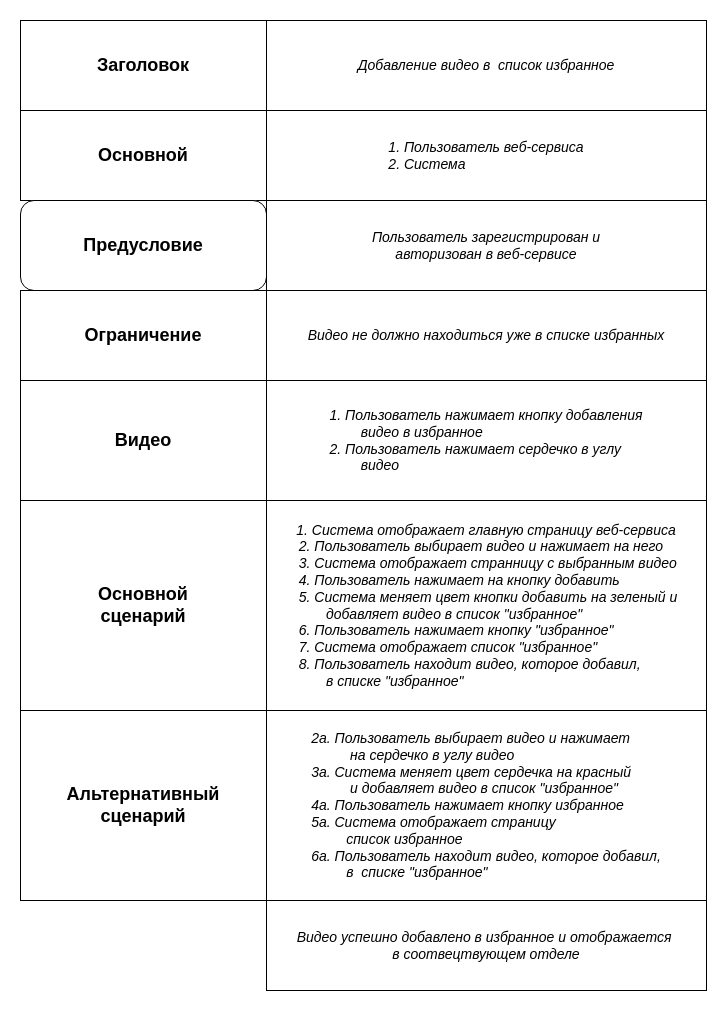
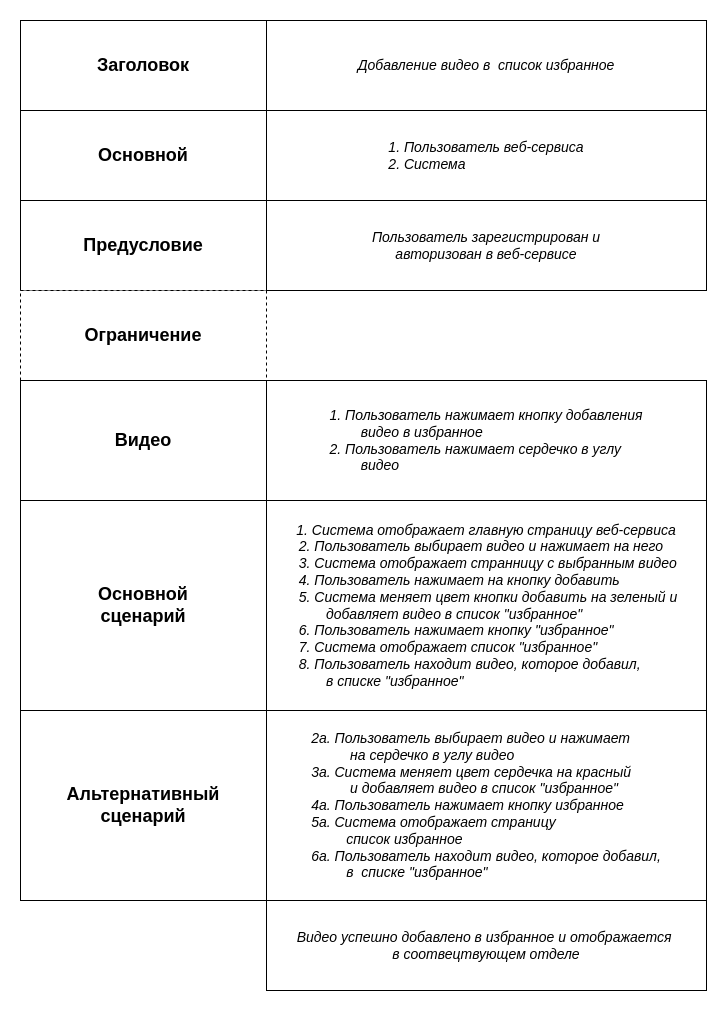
node "Предусловие": shape rounded rectangle -> rectangle
node "Ограничение": style solid -> dashed
node "Видео не должно находиться уже в списке избранных": removed
